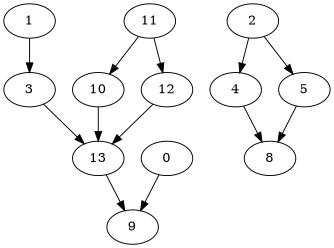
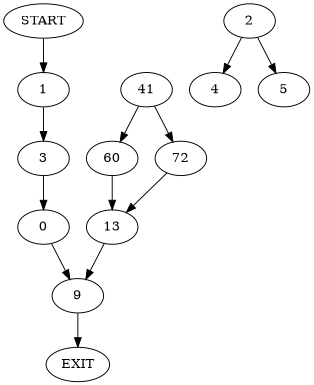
node "START": added
node "11": label "11" -> "41"
node "10": label "10" -> "60"
node "12": label "12" -> "72"
edge "3" -> "13": now "3" -> "0"
node "8": removed
node "EXIT": added
